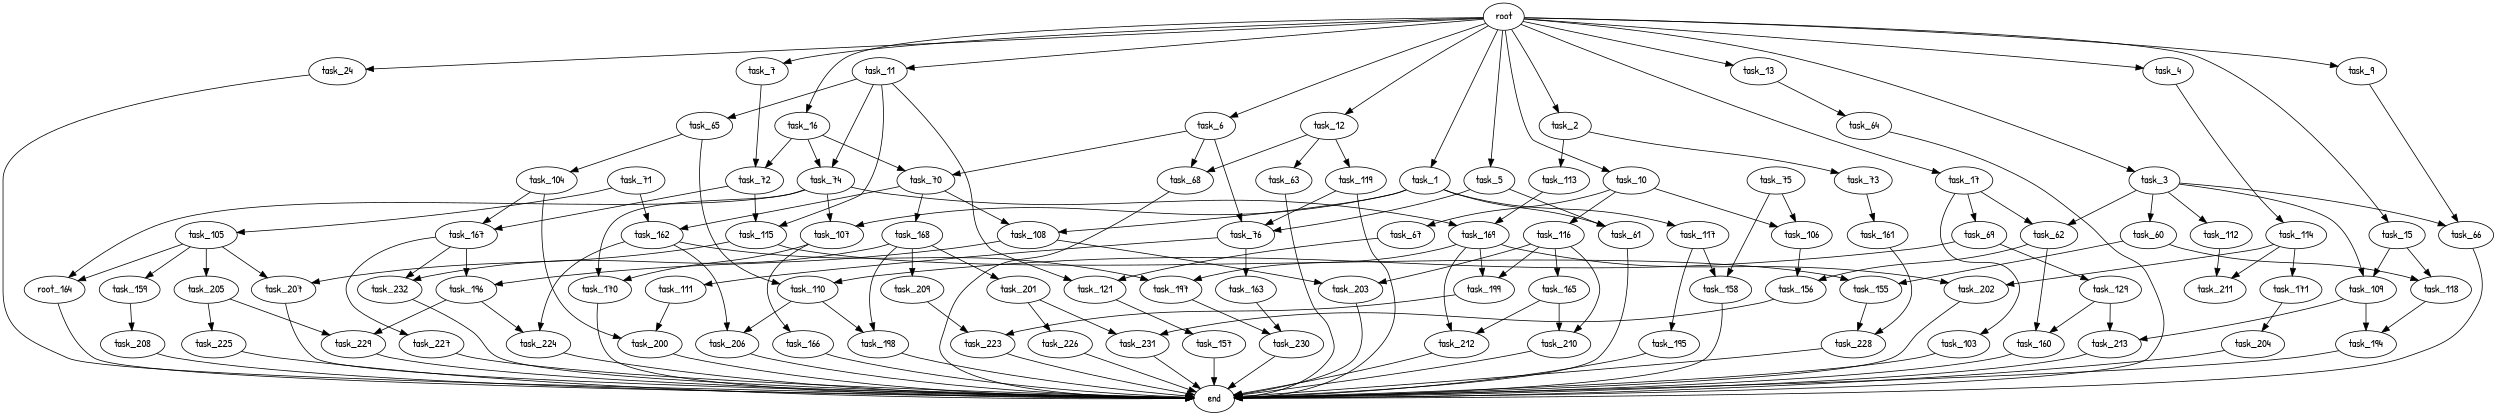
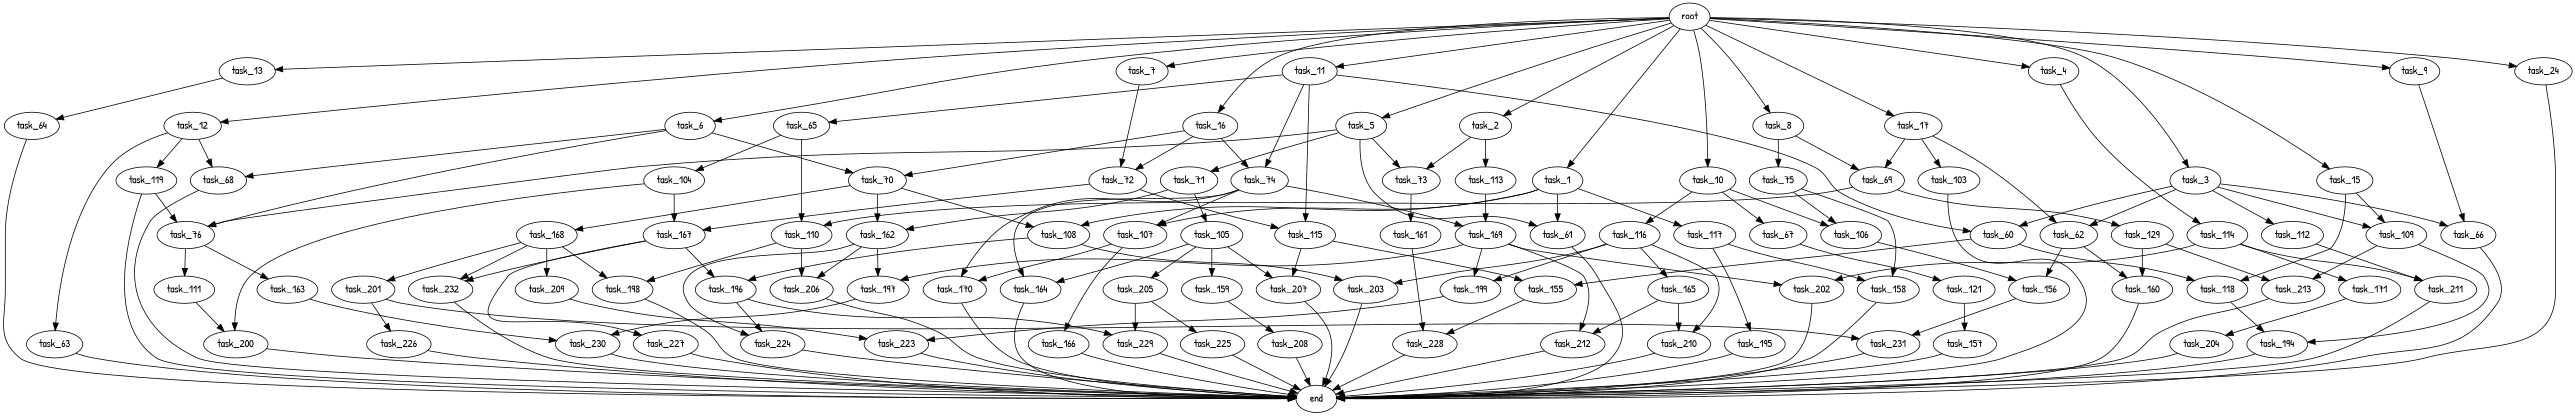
node "task_8": added
edge "task_5" -> "task_71": added
edge "task_5" -> "task_73": added
edge "task_11" -> "task_121": now "task_11" -> "task_60"
node "root_164": label "root_164" -> "task_164"
edge "task_211" -> "end": added
